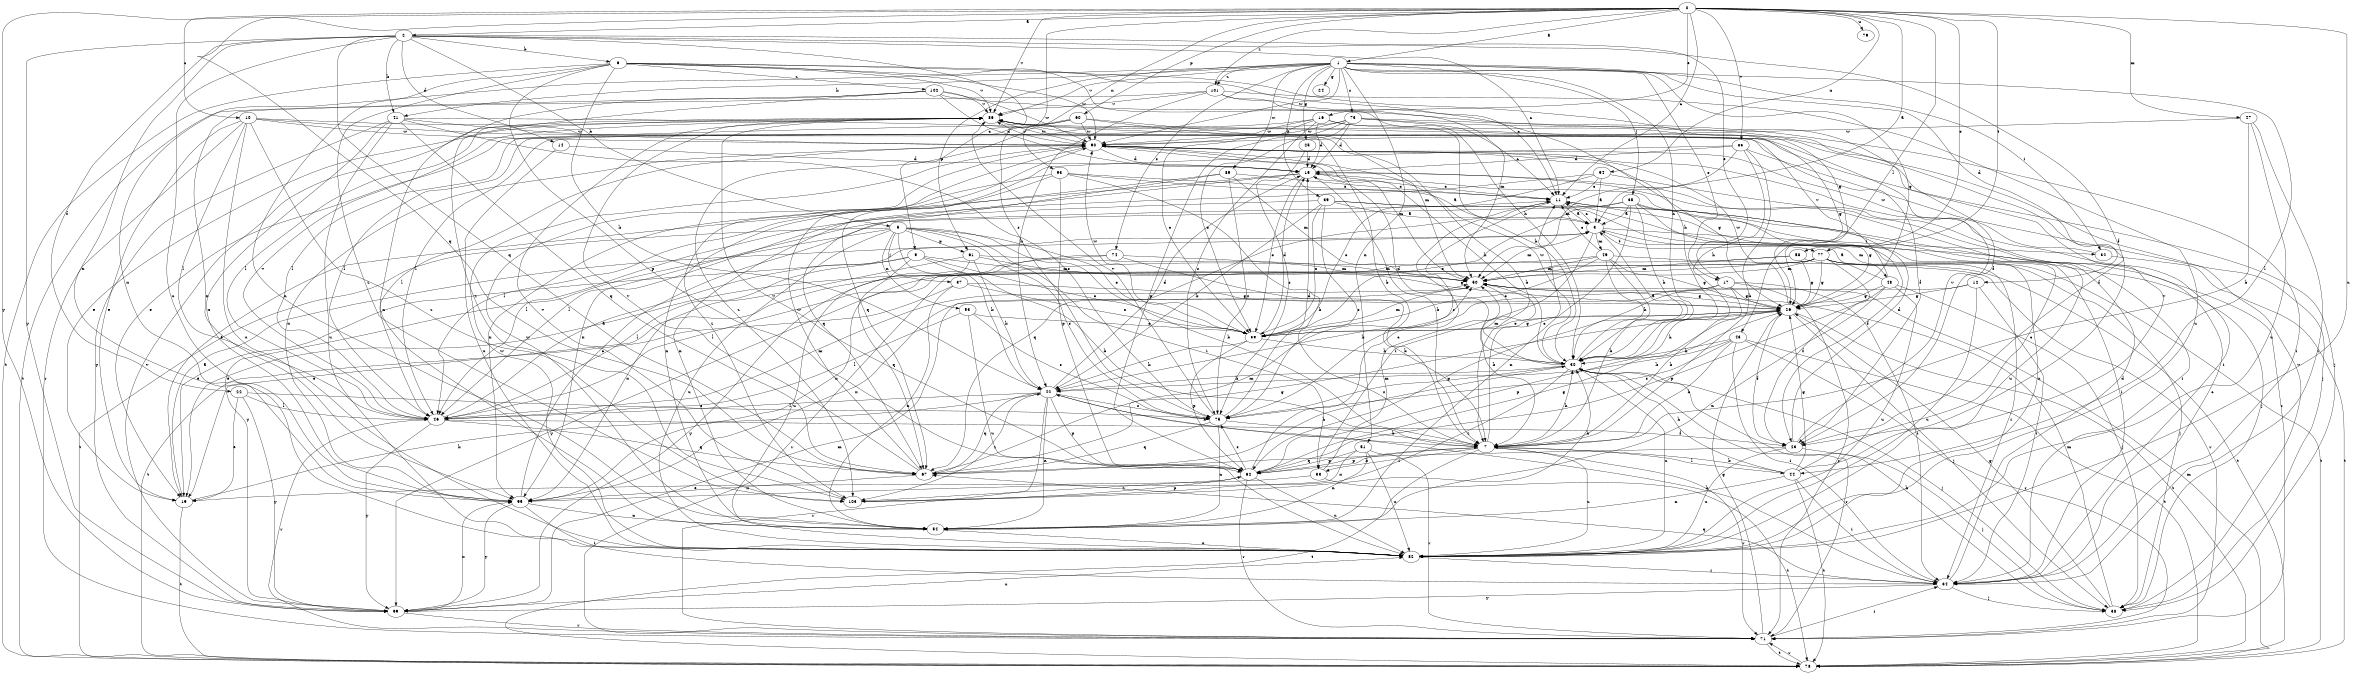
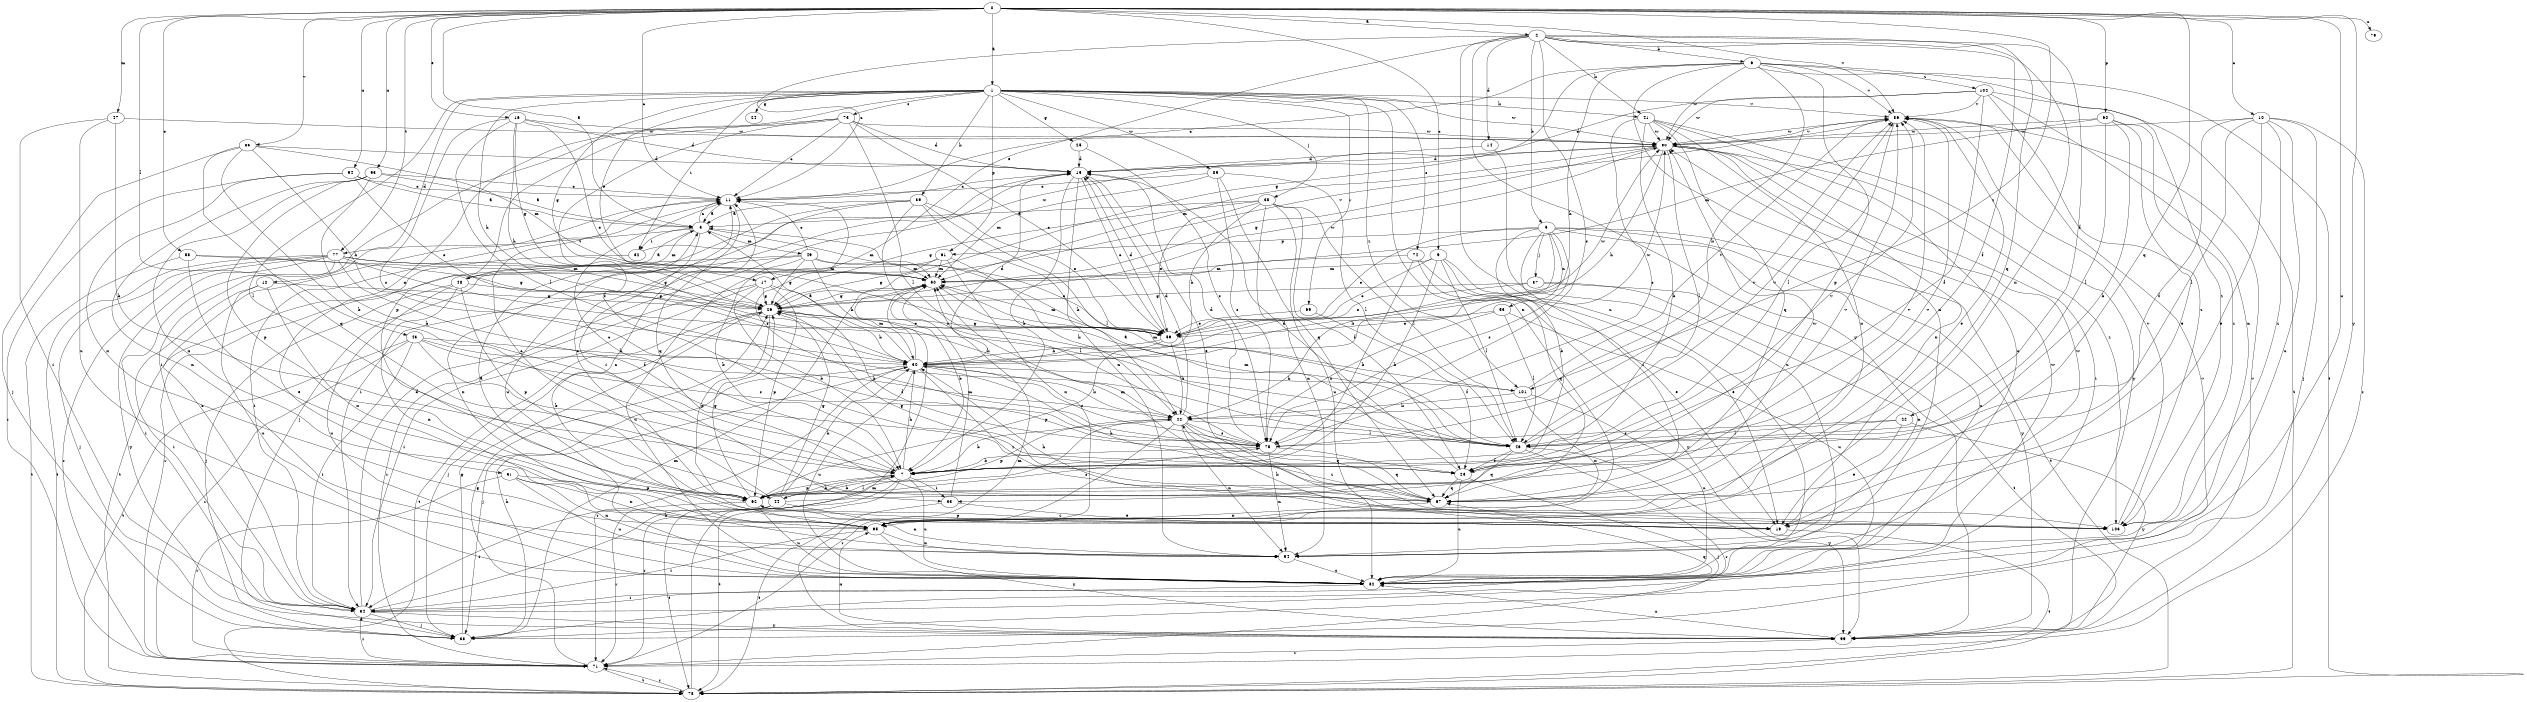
edge "101" -> "30": reversed
node "69": added
